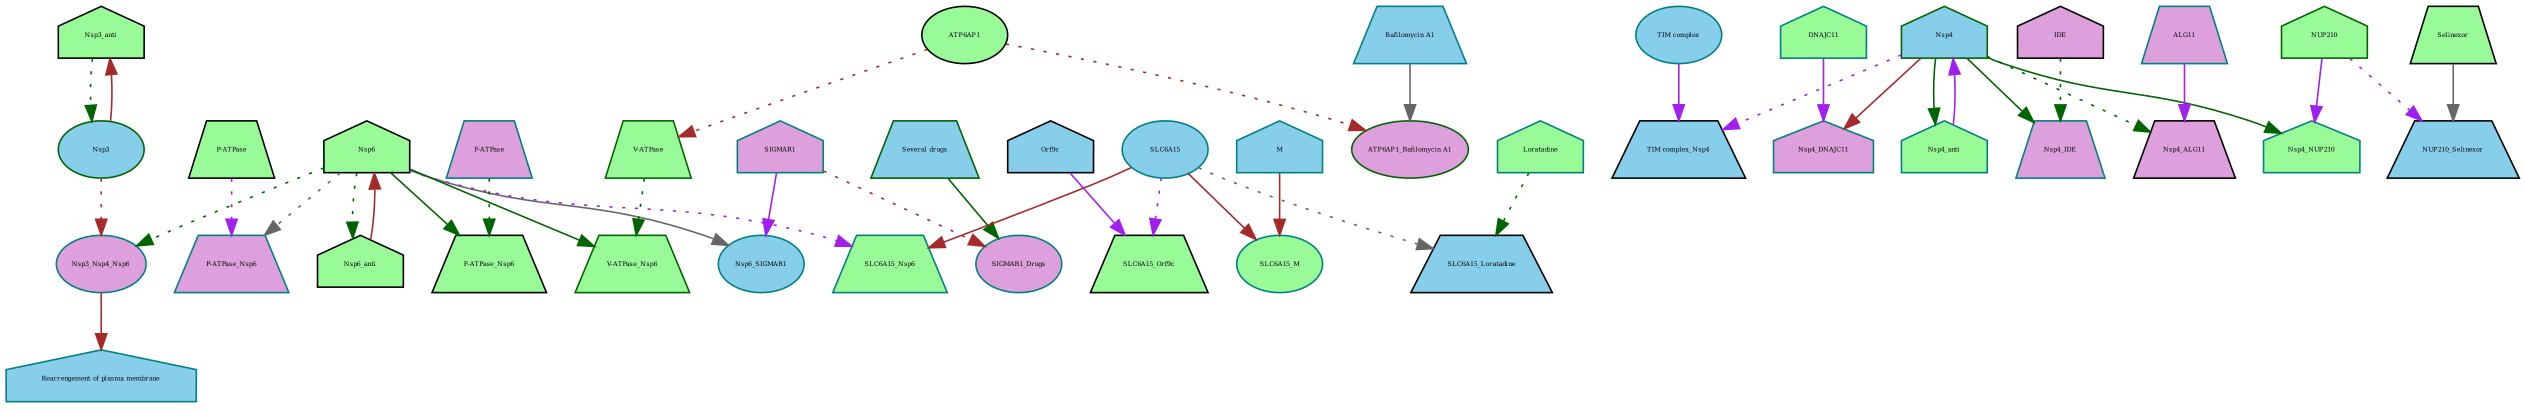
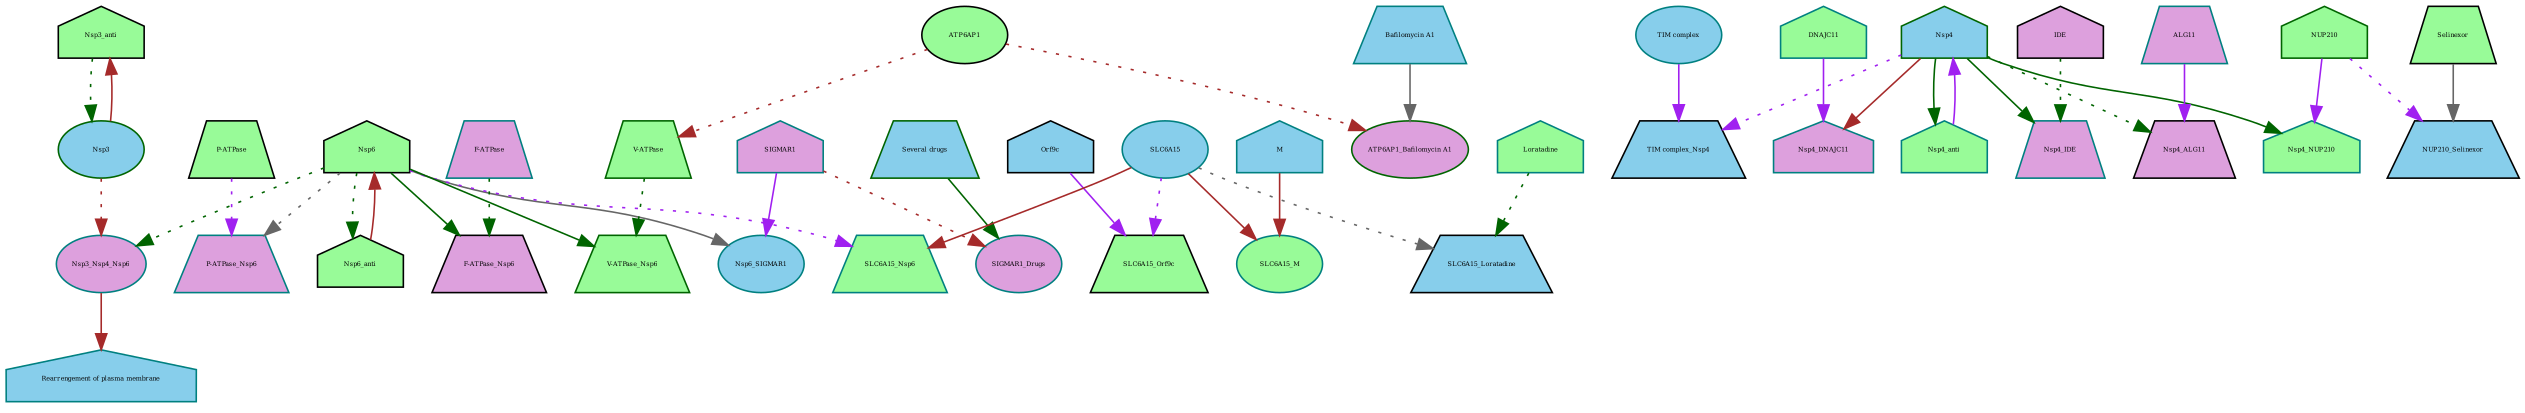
node "F-ATPase_Nsp6": fillcolor palegreen -> plum
